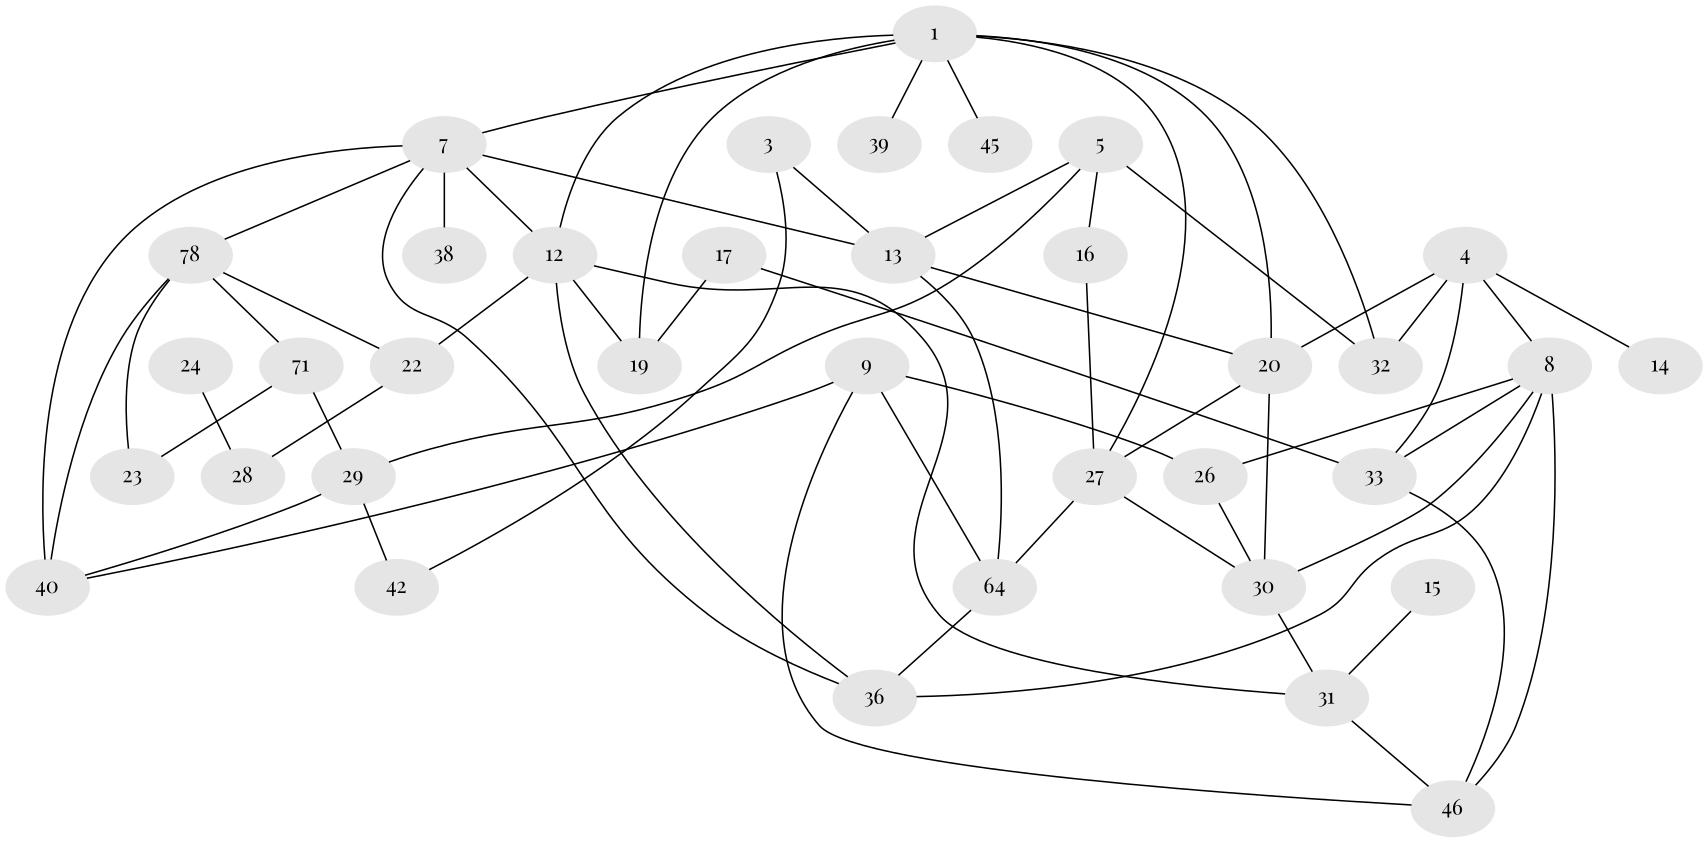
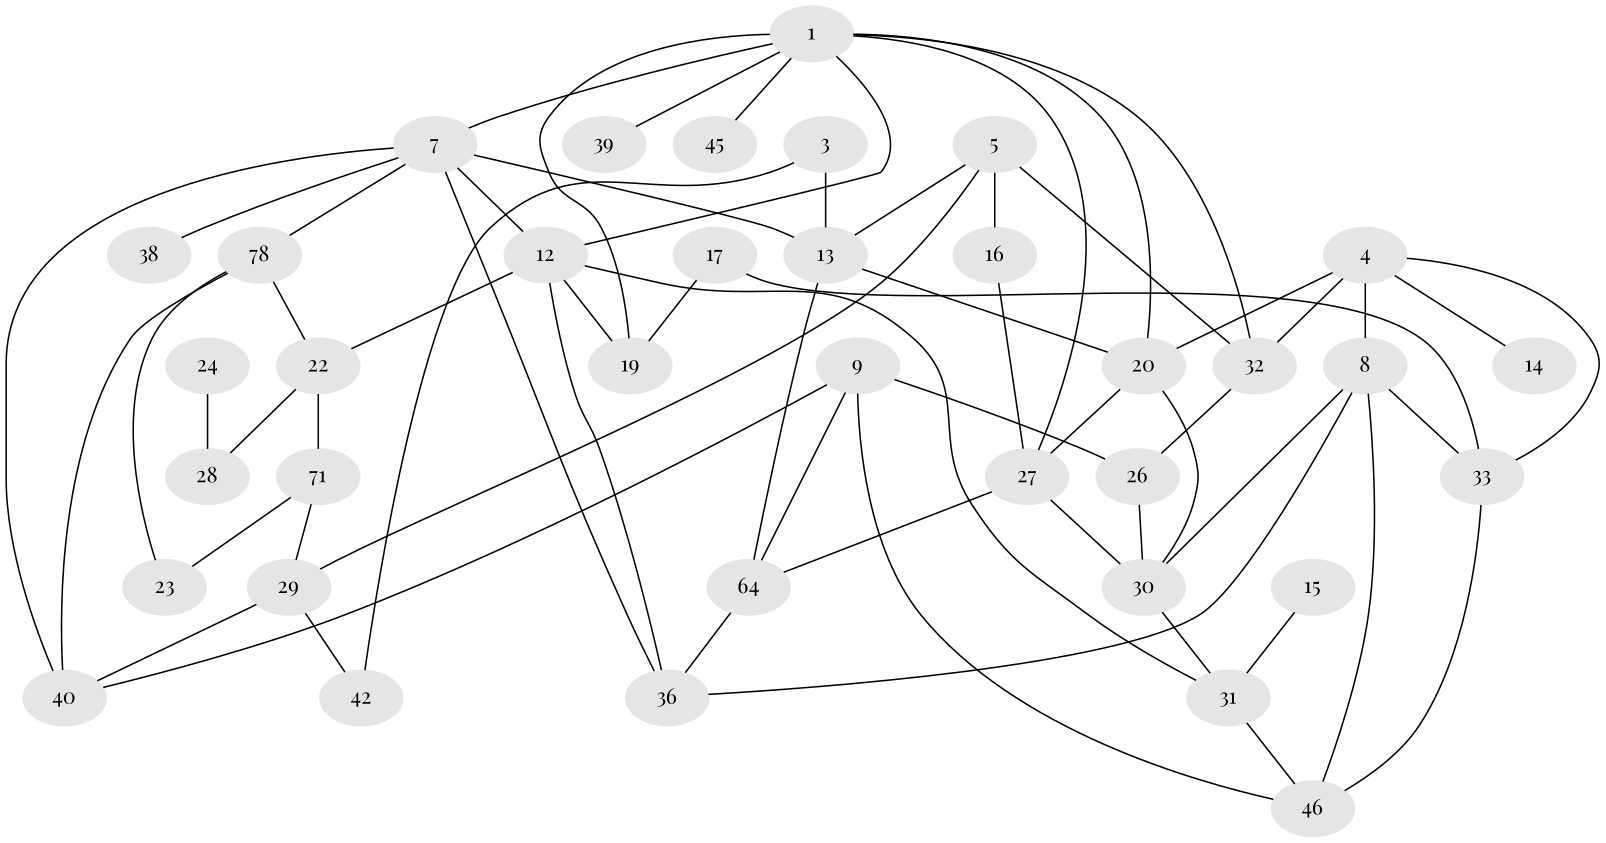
edge "78" -- "71": now "22" -- "71"
edge "8" -- "26": now "32" -- "26"
